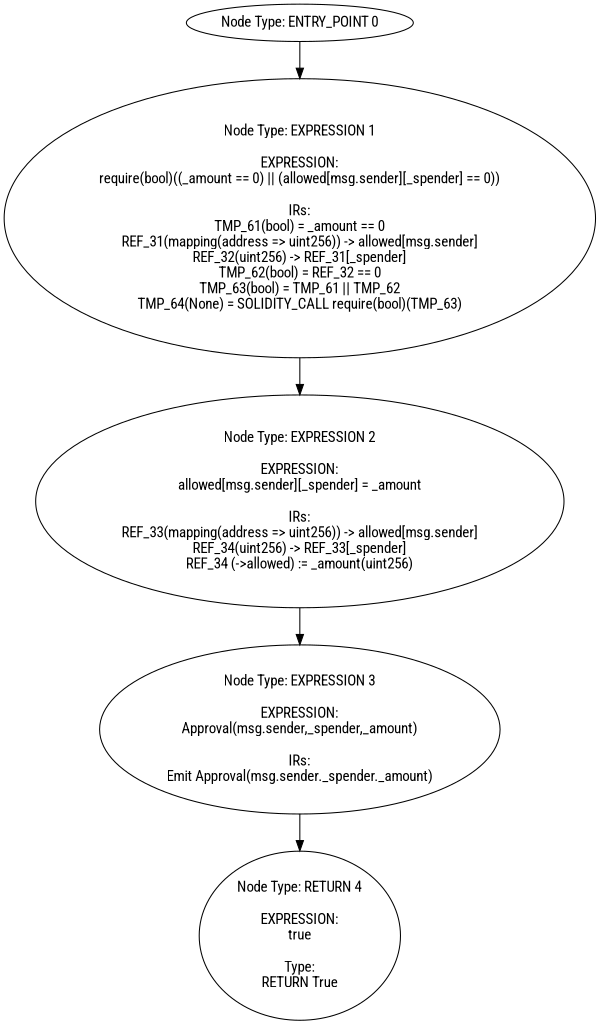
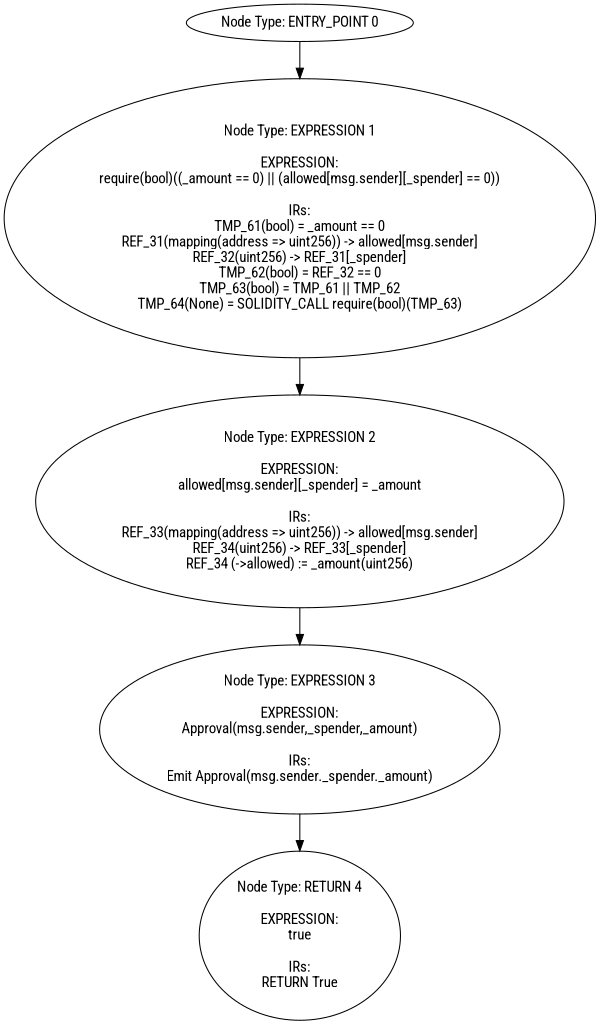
node "Node Type: RETURN 4 EXPRESSION: true Type: RETURN True": label "Node Type: RETURN 4 EXPRESSION: true Type: RETURN True" -> "Node Type: RETURN 4 EXPRESSION: true IRs: RETURN True"
